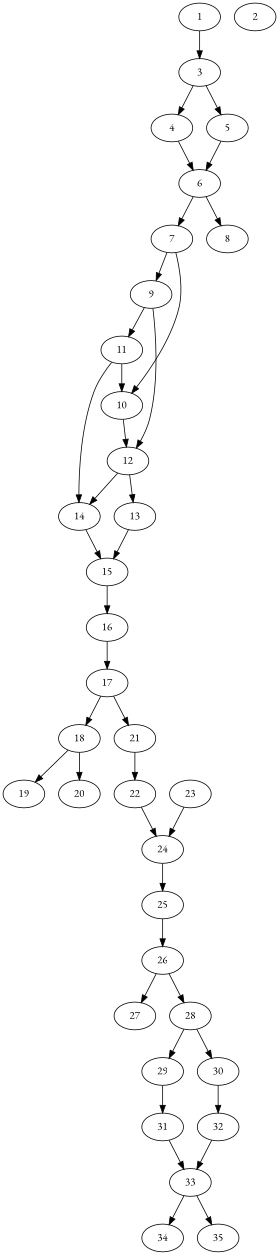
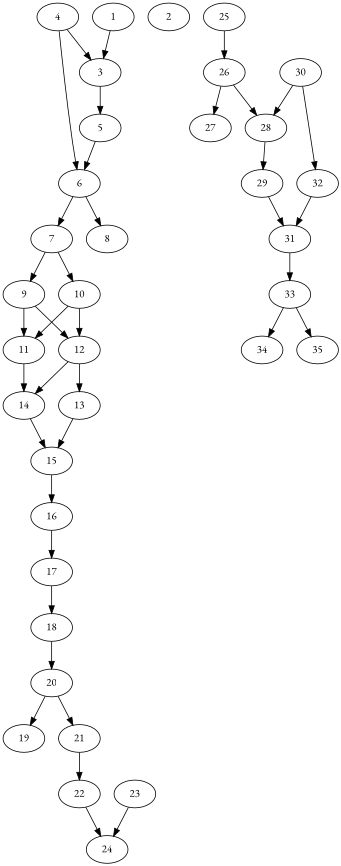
edge "3" -> "4": reversed
edge "11" -> "10": reversed
edge "17" -> "21": now "20" -> "21"
edge "18" -> "19": now "20" -> "19"
edge "24" -> "25": removed
edge "28" -> "30": reversed
edge "32" -> "33": now "32" -> "31"
